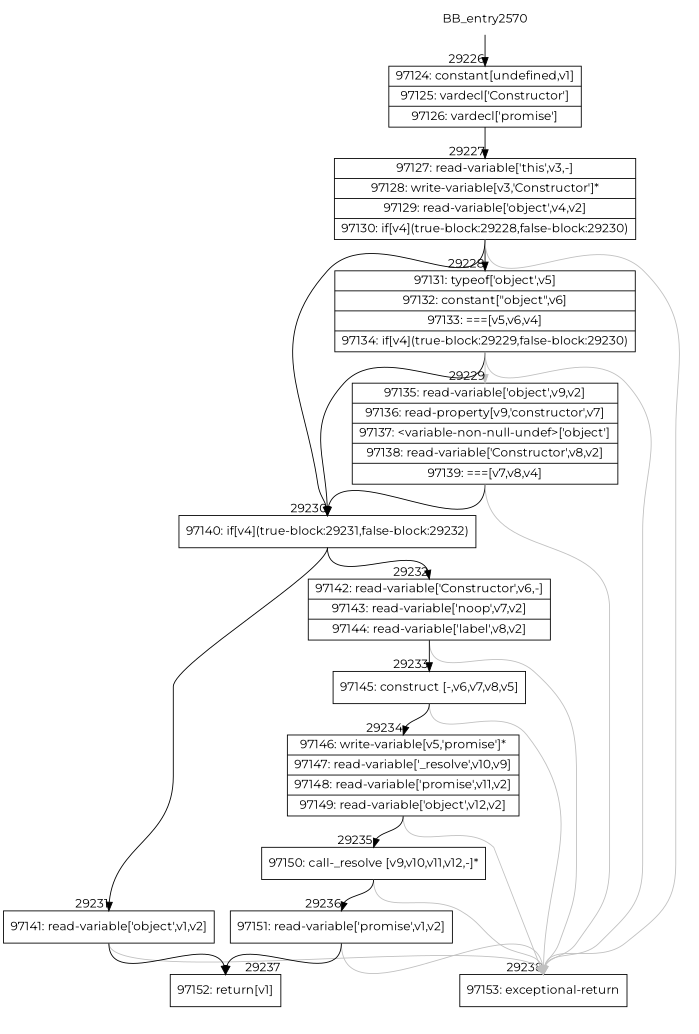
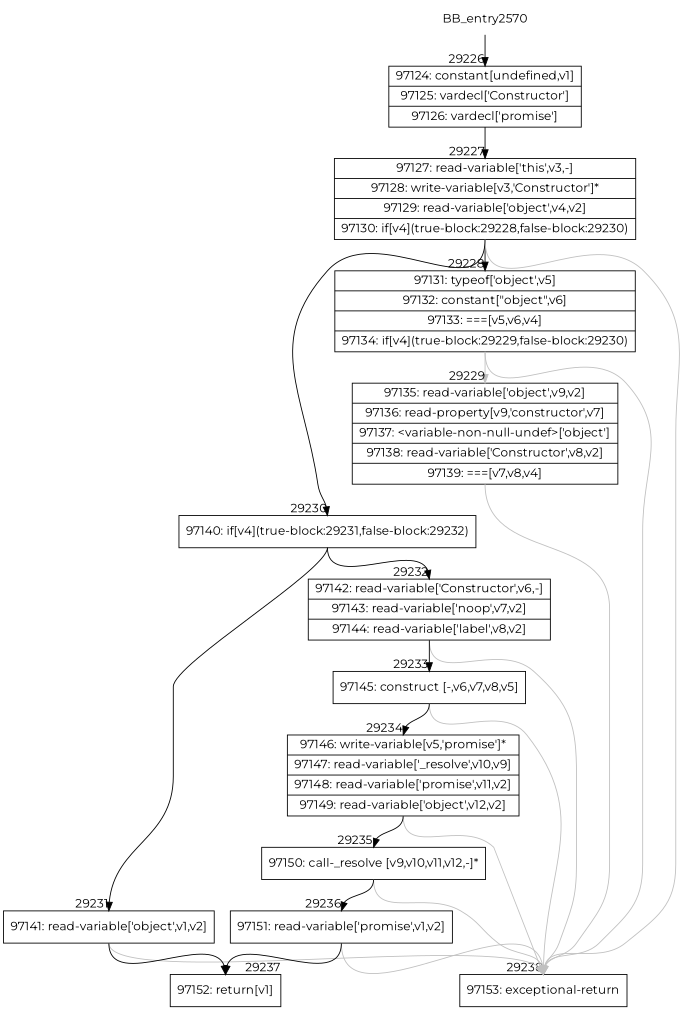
edge "97131: typeof['object',v5]" -> "97140: if[v4](true-block:29231,false-block:29232)": removed
edge "97135: read-variable['object',v9,v2]" -> "97140: if[v4](true-block:29231,false-block:29232)": removed
